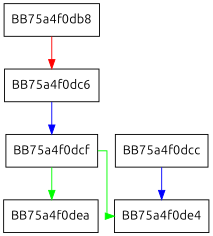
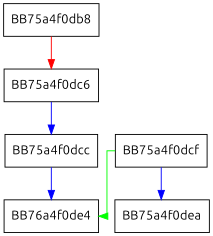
edge "BB75a4f0dc6" -> "BB75a4f0dcf": now "BB75a4f0dc6" -> "BB75a4f0dcc"
edge "BB75a4f0dcf" -> "BB75a4f0dea": color green -> blue
node "BB75a4f0de4": label "BB75a4f0de4" -> "BB76a4f0de4"
